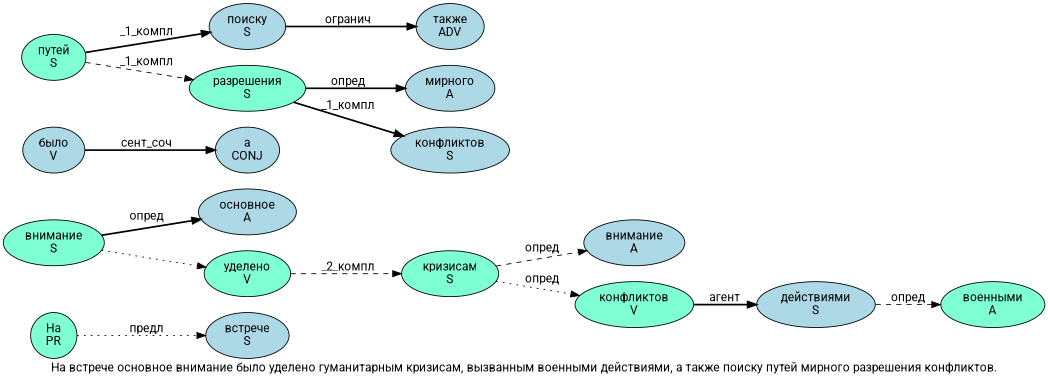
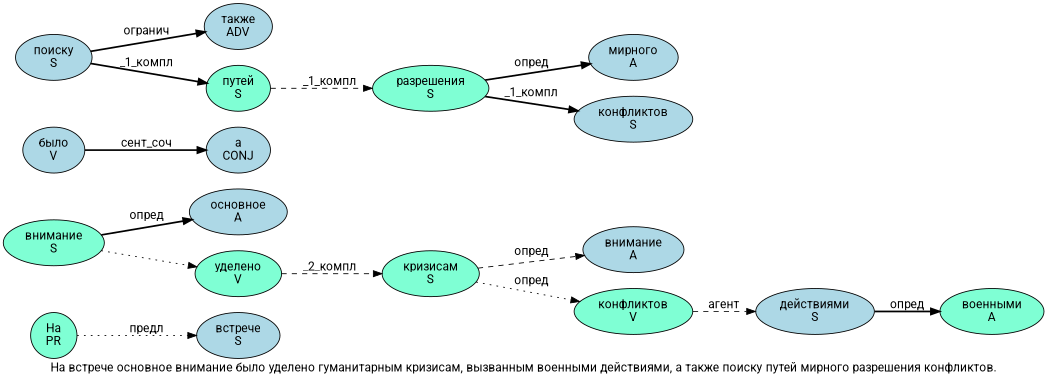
edge "путей S" -> "поиску S": reversed
edge "конфликтов V" -> "действиями S": style bold -> dashed
edge "действиями S" -> "военными A": style dashed -> bold
